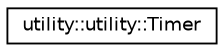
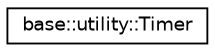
node "utility::utility::Timer": label "utility::utility::Timer" -> "base::utility::Timer"
